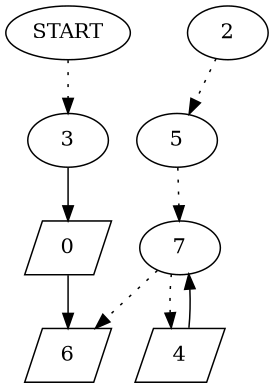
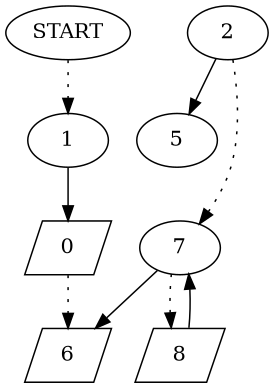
edge "2" -> "5": style dotted -> solid
node "3": label "3" -> "1"
edge "5" -> "7": now "2" -> "7"
edge "0" -> "6": style solid -> dotted
edge "7" -> "6": style dotted -> solid
node "4": label "4" -> "8"
